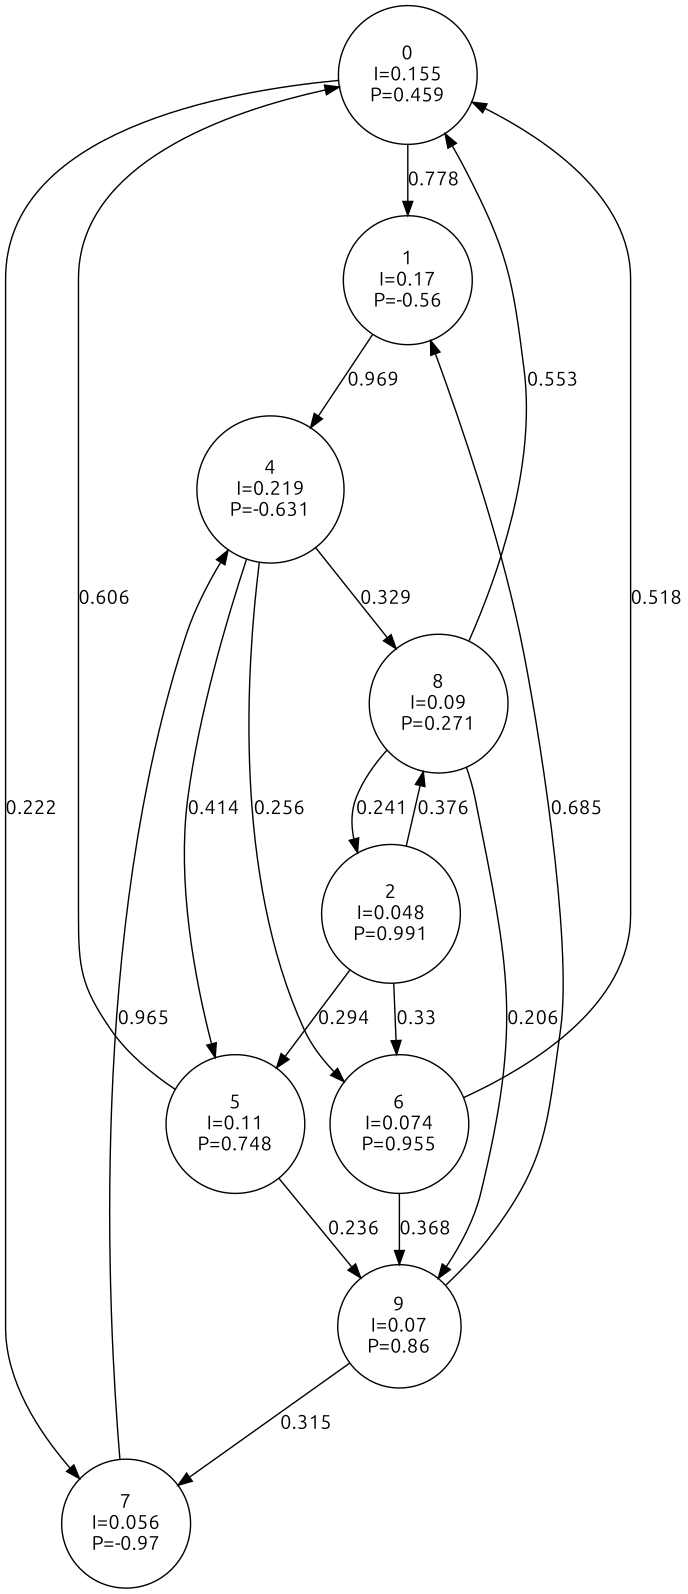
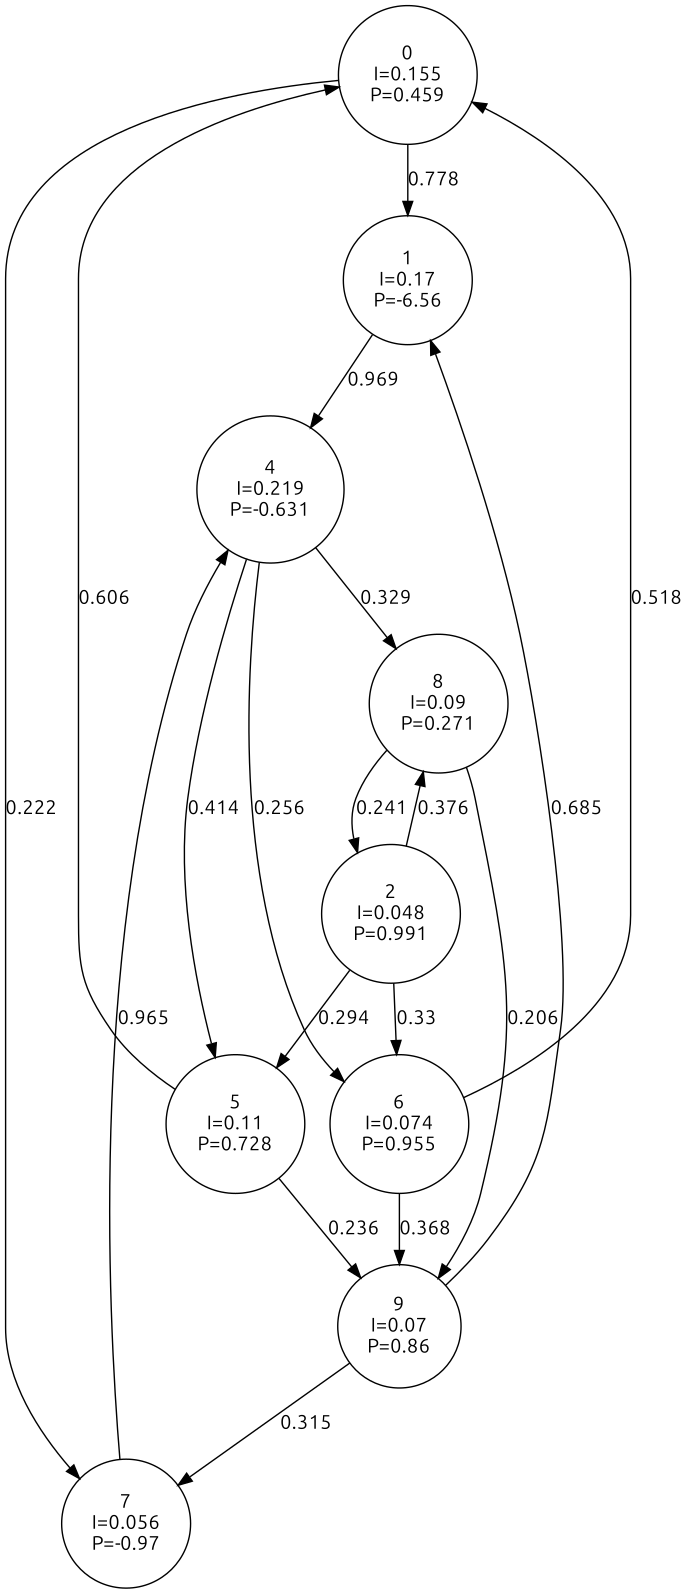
node "1 I=0.17 P=-0.56": label "1 I=0.17 P=-0.56" -> "1 I=0.17 P=-6.56"
edge "8 I=0.09 P=0.271" -> "0 I=0.155 P=0.459": removed, label "0.553"
node "5 I=0.11 P=0.748": label "5 I=0.11 P=0.748" -> "5 I=0.11 P=0.728"
